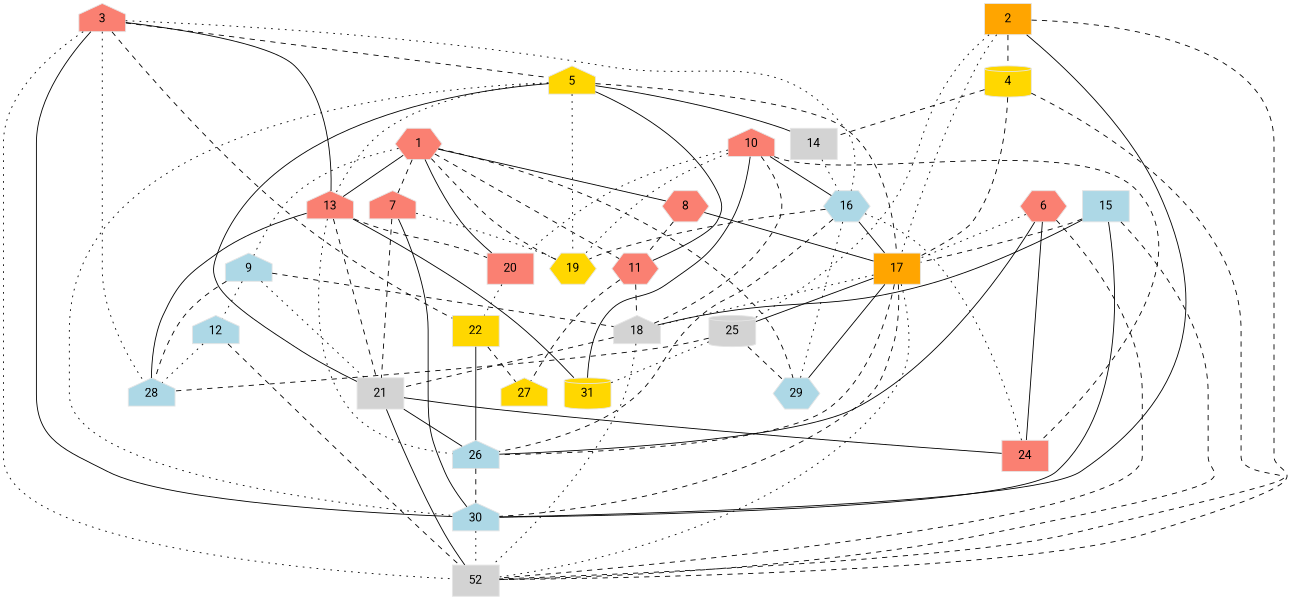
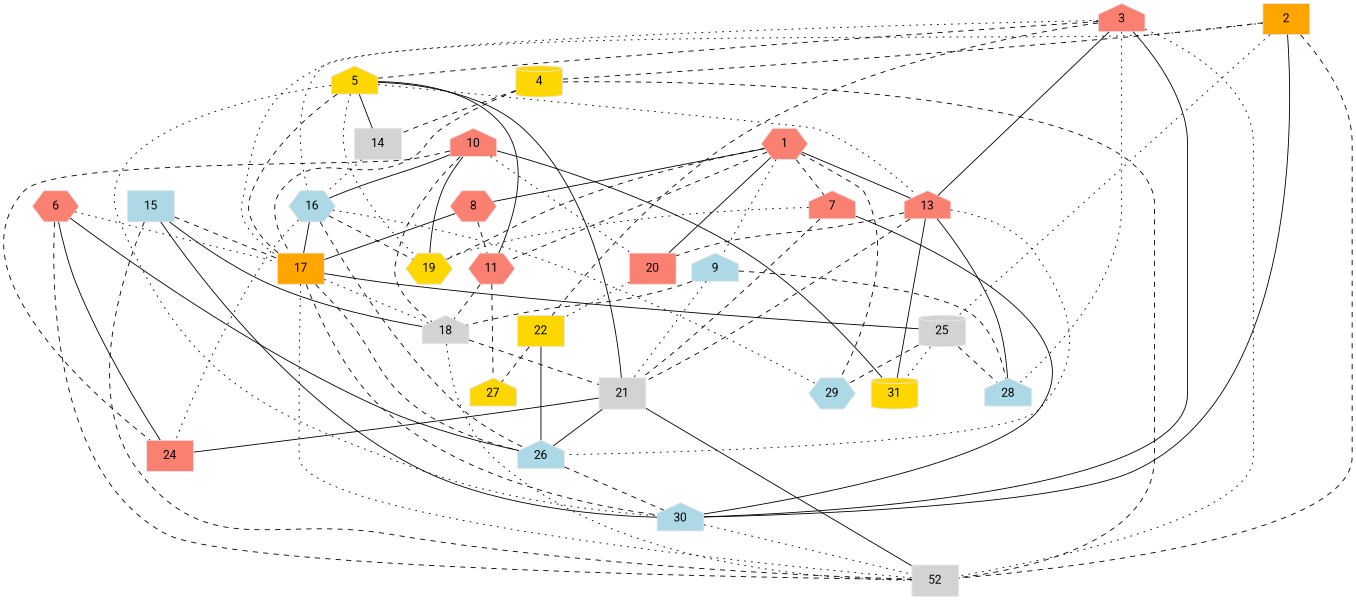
edge "10" -- "19": style dotted -> solid
node "12": removed
edge "17" -- "29": removed
